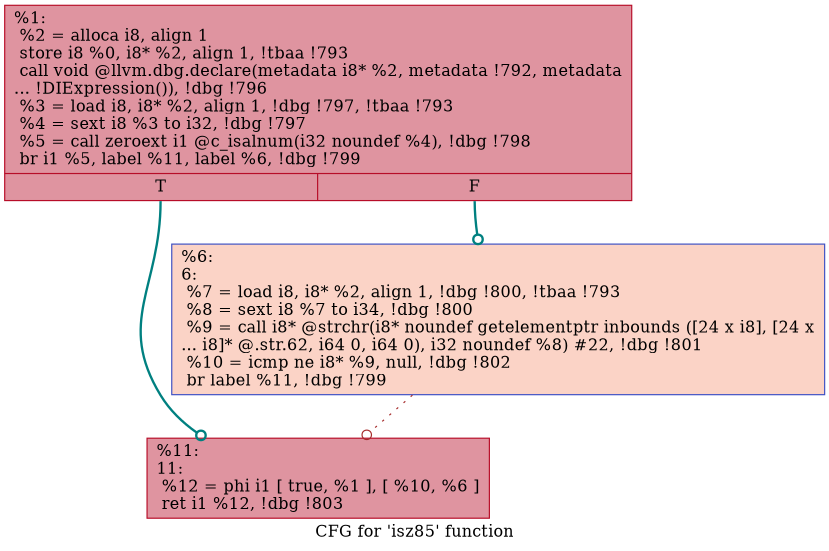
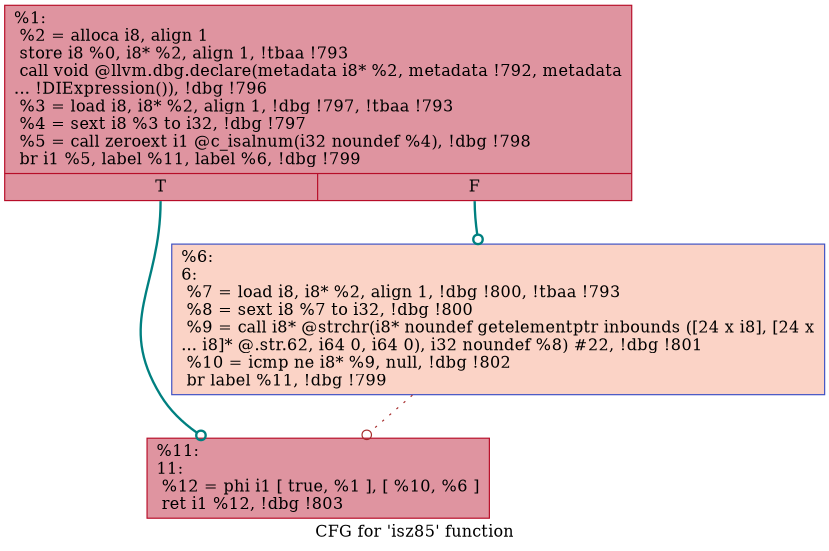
node "%6:": text "%8 = sext i8 %7 to i34, !dbg !800" -> "%8 = sext i8 %7 to i32, !dbg !800"
